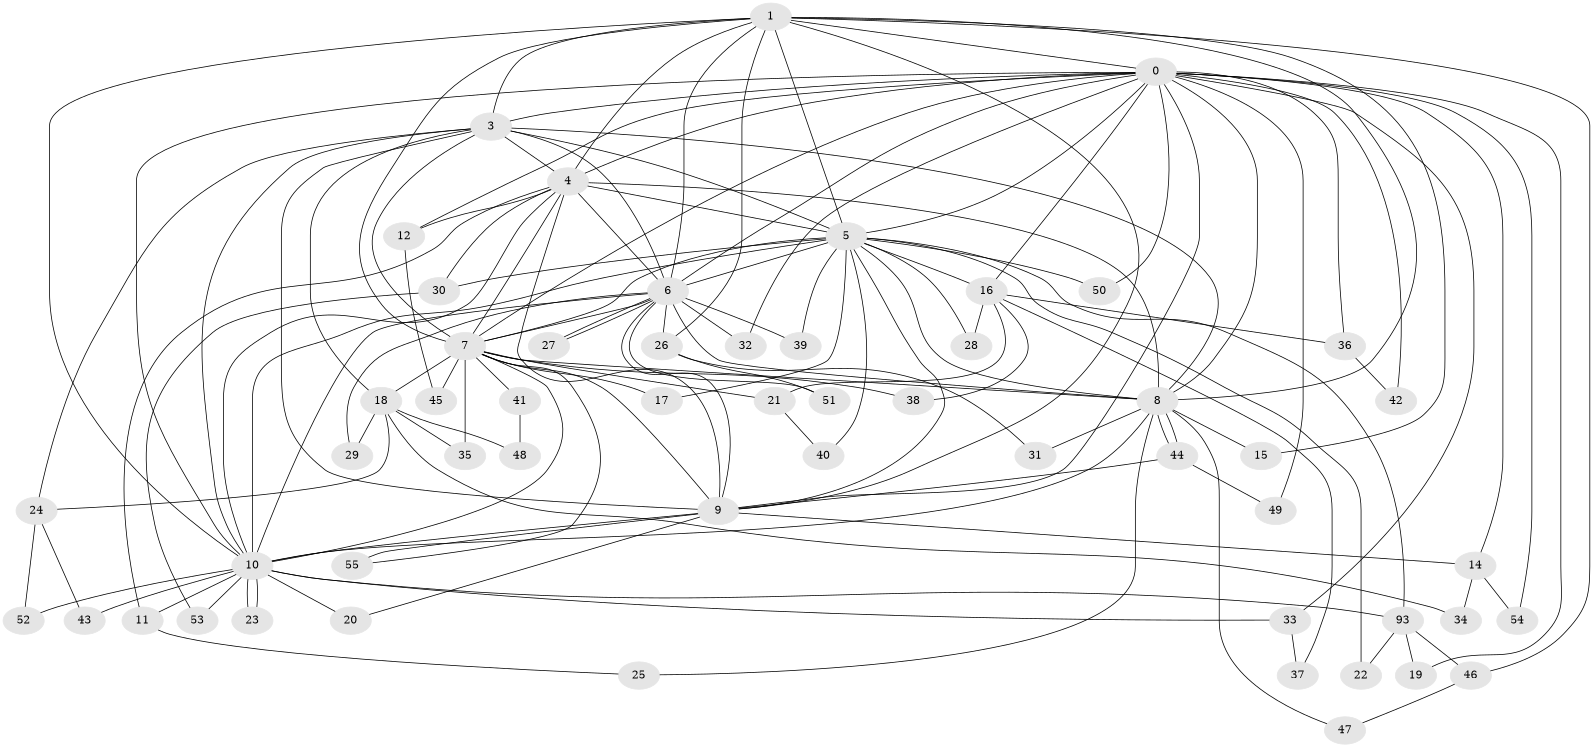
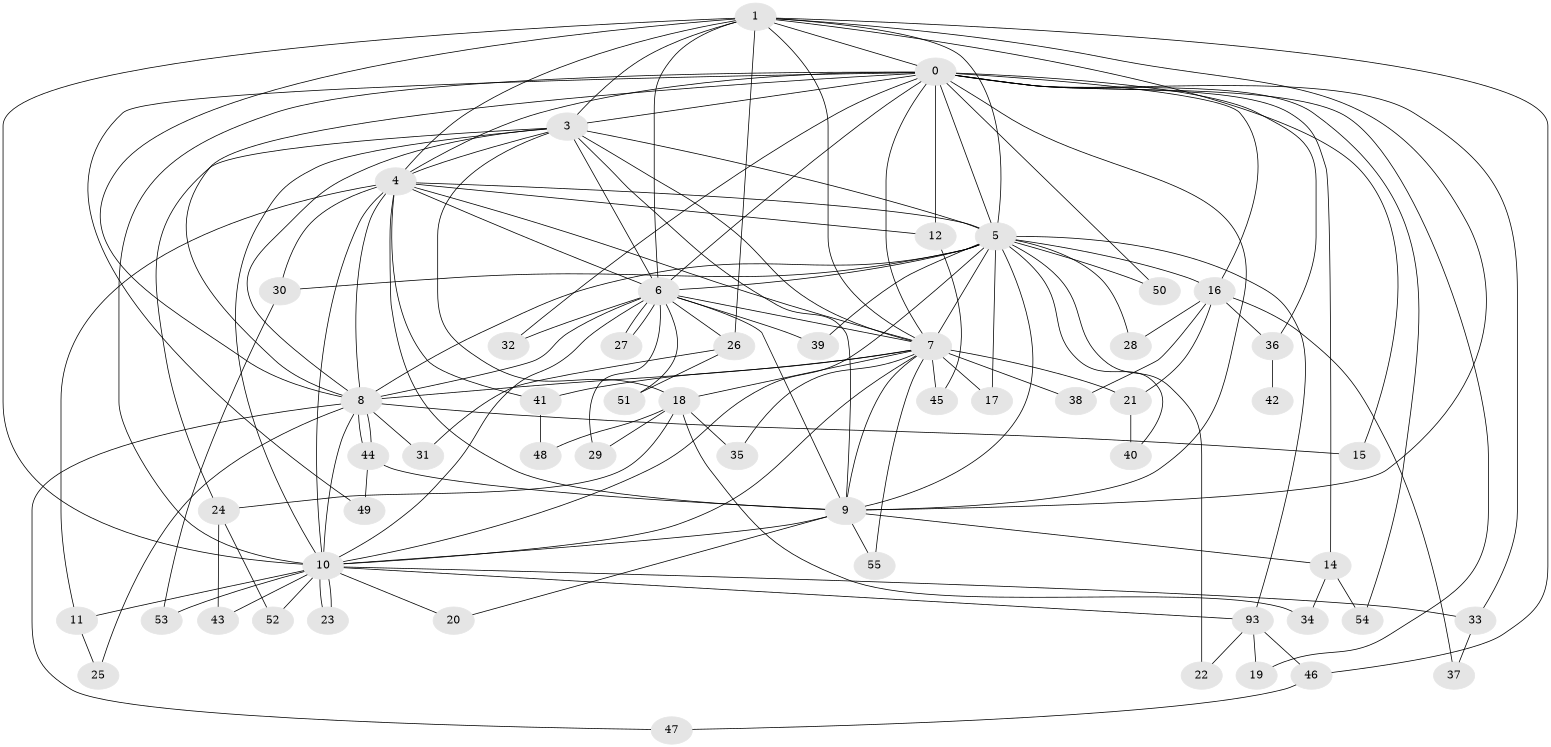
edge "0" -- "42": removed
edge "4" -- "41": added
